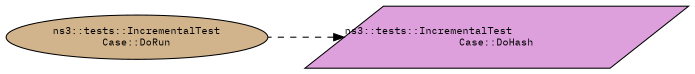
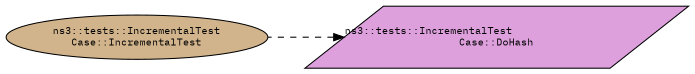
node "ns3::tests::IncrementalTest Case::DoRun": label "ns3::tests::IncrementalTest Case::DoRun" -> "ns3::tests::IncrementalTest Case::IncrementalTest"
